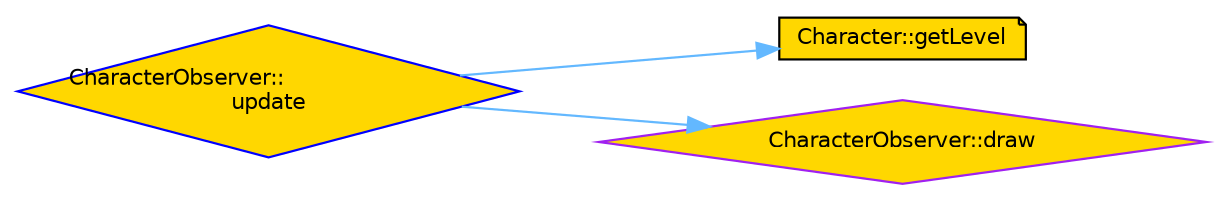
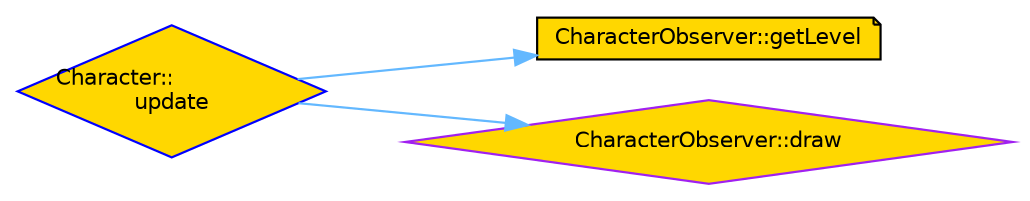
node "Character::getLevel": label "Character::getLevel" -> "CharacterObserver::getLevel"
node "CharacterObserver:: update": label "CharacterObserver:: update" -> "Character:: update"
